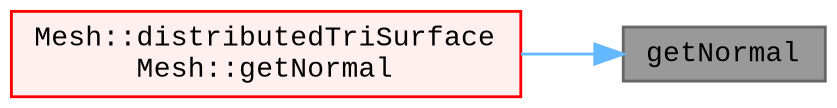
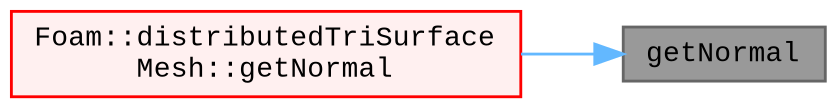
node "Mesh::distributedTriSurface Mesh::getNormal": label "Mesh::distributedTriSurface Mesh::getNormal" -> "Foam::distributedTriSurface Mesh::getNormal"
